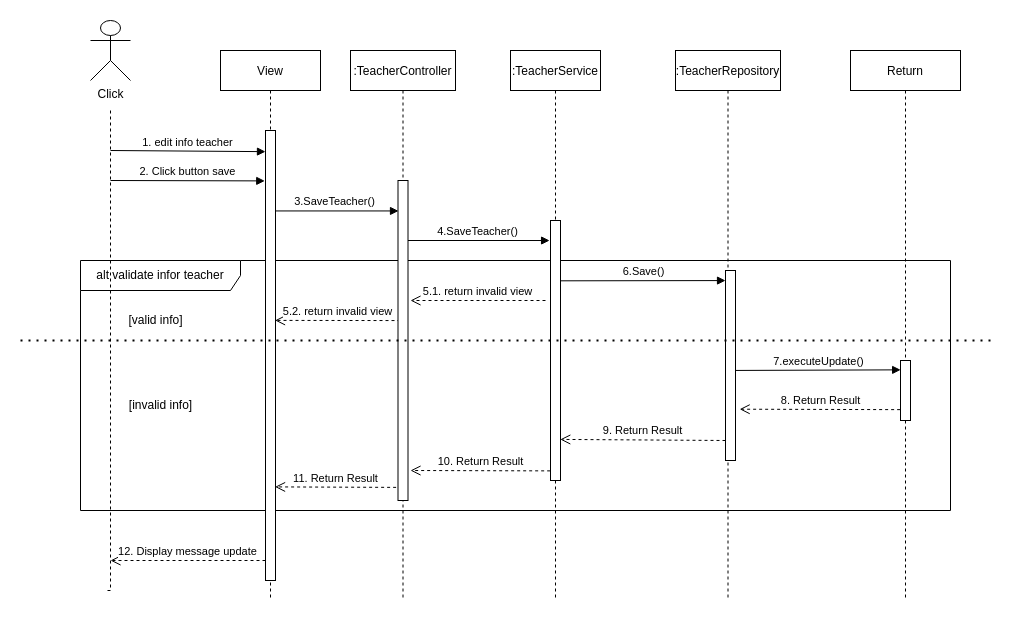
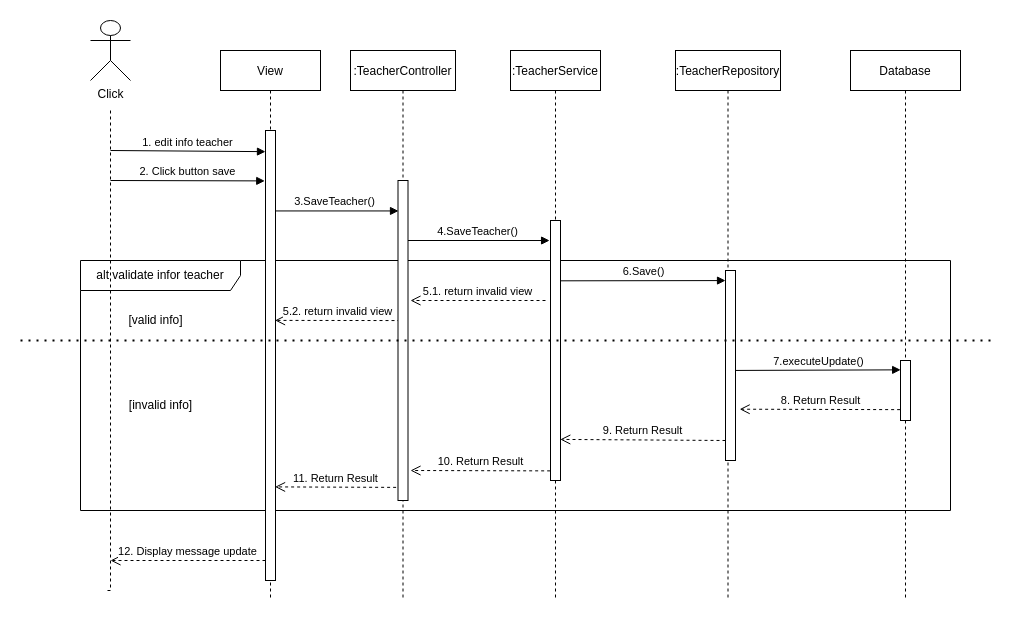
node "Return": label "Return" -> "Database"
